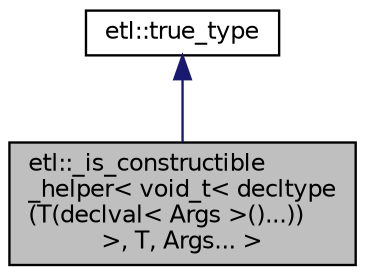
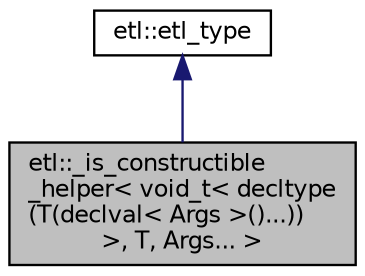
node "etl::true_type": label "etl::true_type" -> "etl::etl_type"
